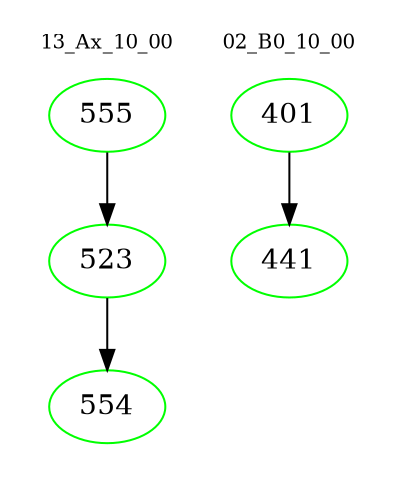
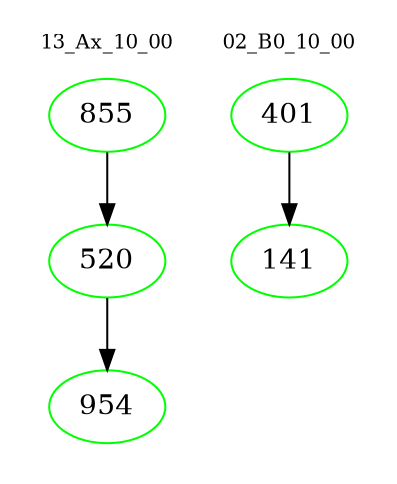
node "555": label "555" -> "855"
node "523": label "523" -> "520"
node "441": label "441" -> "141"
node "554": label "554" -> "954"
